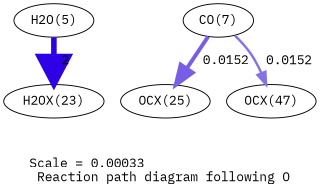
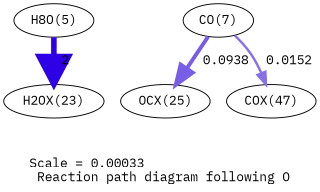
node "H2O(5)": label "H2O(5)" -> "H8O(5)"
edge "CO(7)" -> "OCX(25)": label " 0.0152" -> " 0.0938"
node "OCX(47)": label "OCX(47)" -> "COX(47)"
